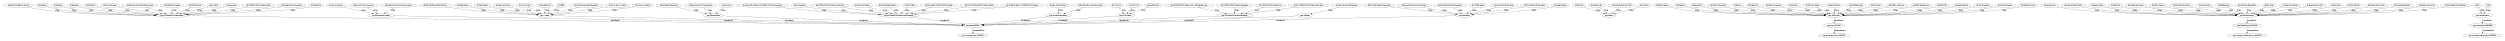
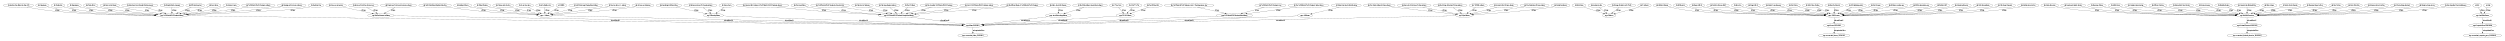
node "dbr:%22Weird_Al%22_Yankovic_videography": removed
